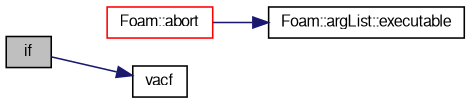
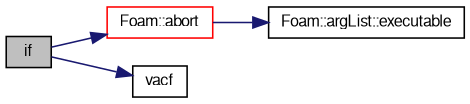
edge "if" -> "Foam::abort": added
